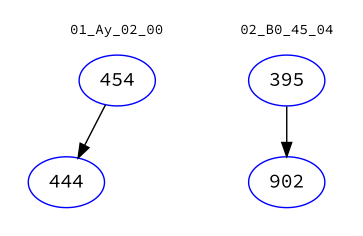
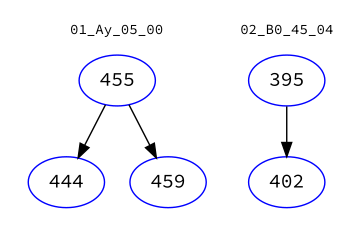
cluster "01_Ay_02_00": label "01_Ay_02_00" -> "01_Ay_05_00"
node "454": label "454" -> "455"
node "459": added
node "902": label "902" -> "402"
